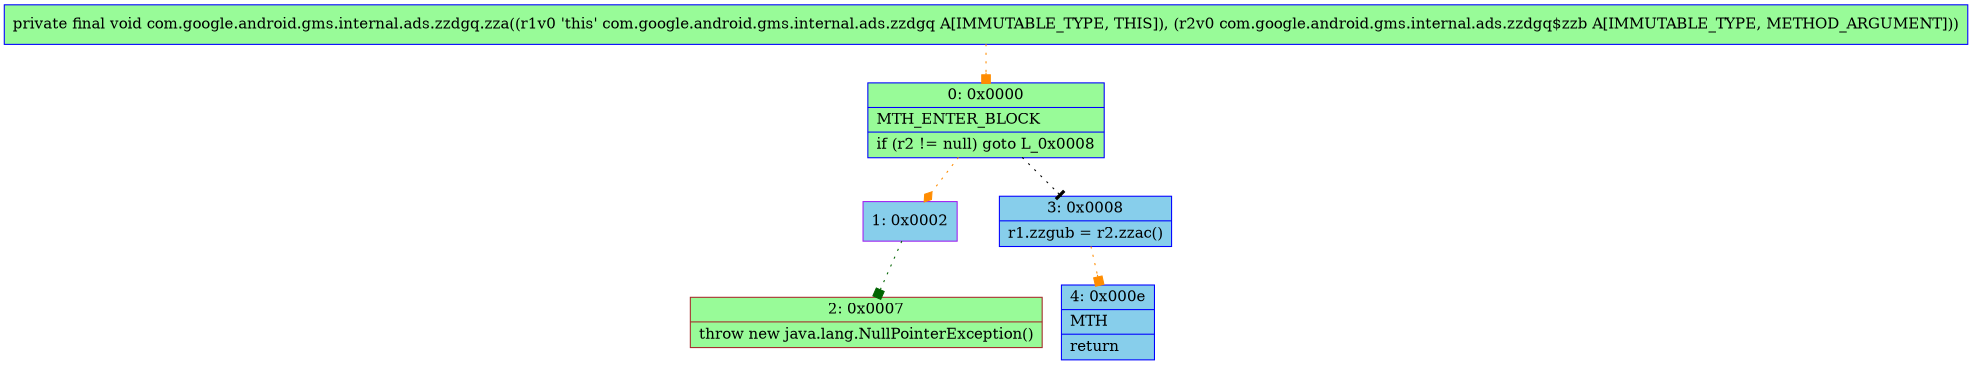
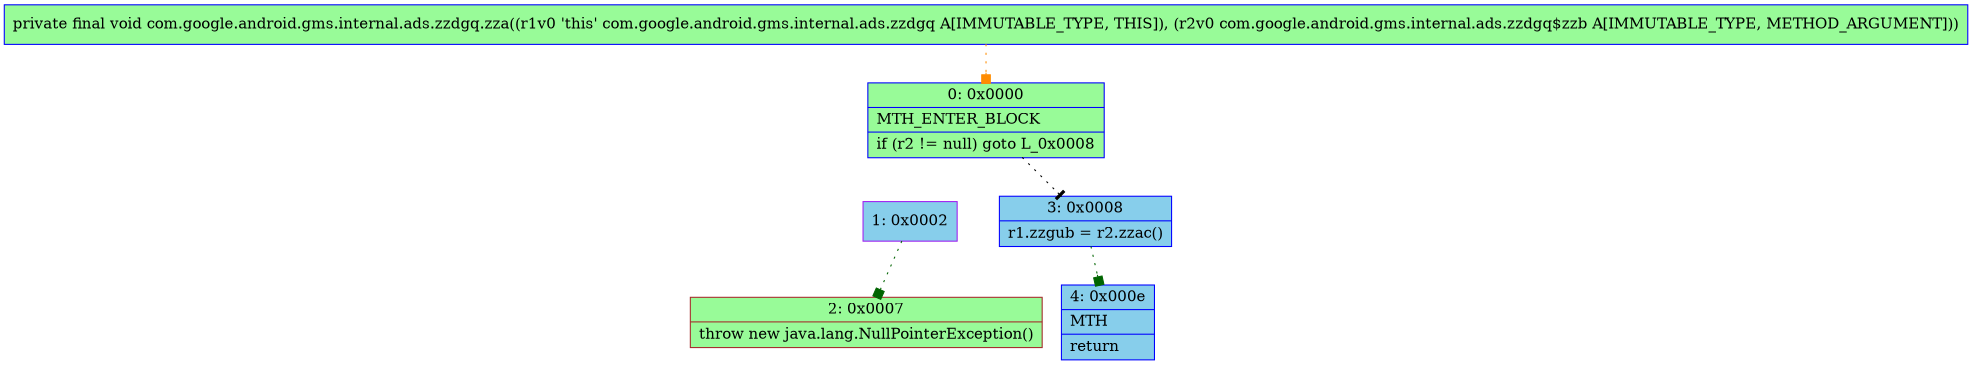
edge "0: 0x0000" -> "1: 0x0002": removed
edge "3: 0x0008" -> "4: 0x000e": color darkorange -> darkgreen
